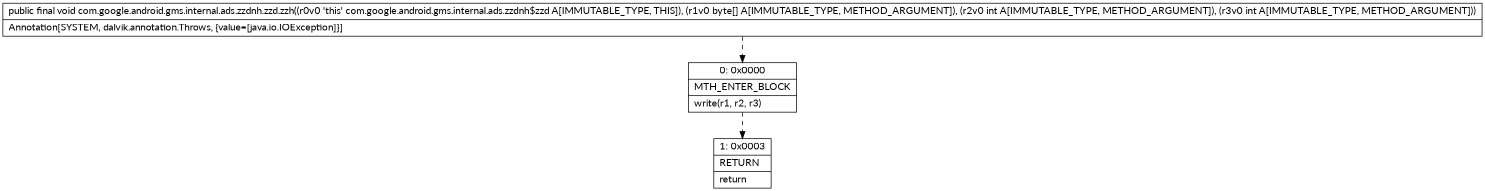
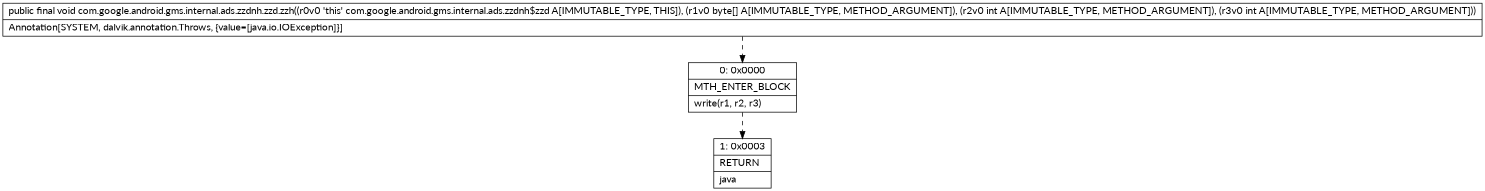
node "1: 0x0003": text "return" -> "java"
